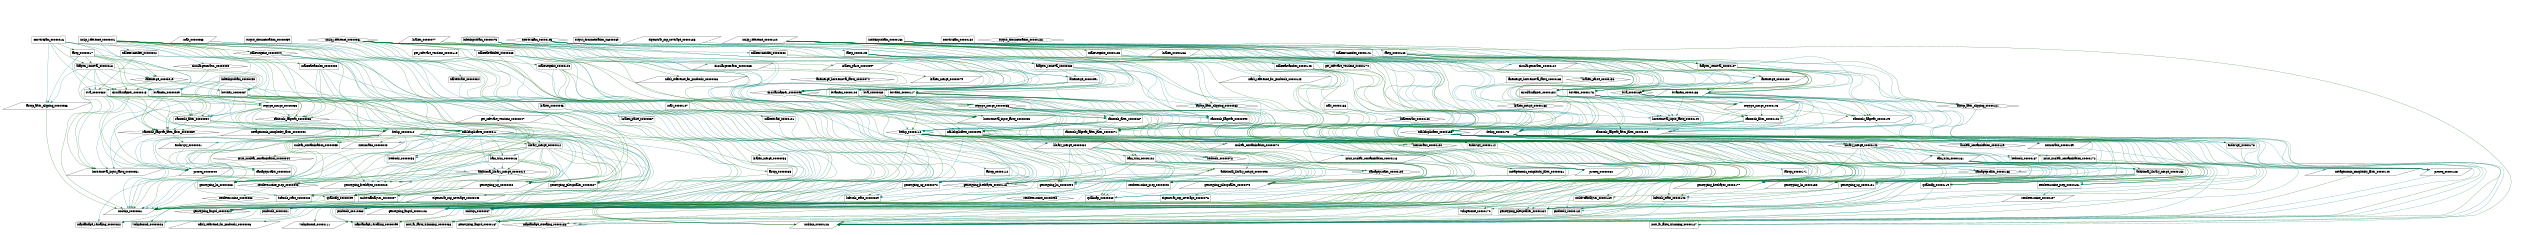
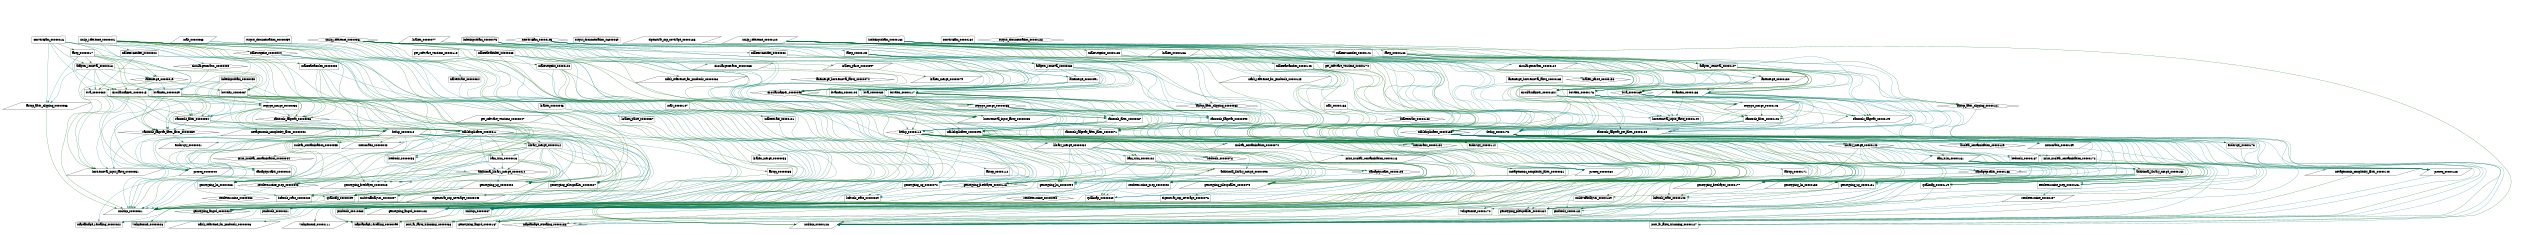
edge "lanemerge_00000019" -> "get_software_versions_00000047": now "lanemerge_00000019" -> "bwamem_00000029"
edge "bwamem_00000104" -> "samtools_flagstat_after_filter_00000071": removed
node "kraken_merge_00000138": removed
edge "bwa_00000080" -> "samtools_flagstat_00000090": now "bwa_00000080" -> "mtnucratio_00000100"
node "samtools_flagstat_after_filter_00000130": label "samtools_flagstat_after_filter_00000130" -> "samtools_flagstat_get_filter_00000130"
